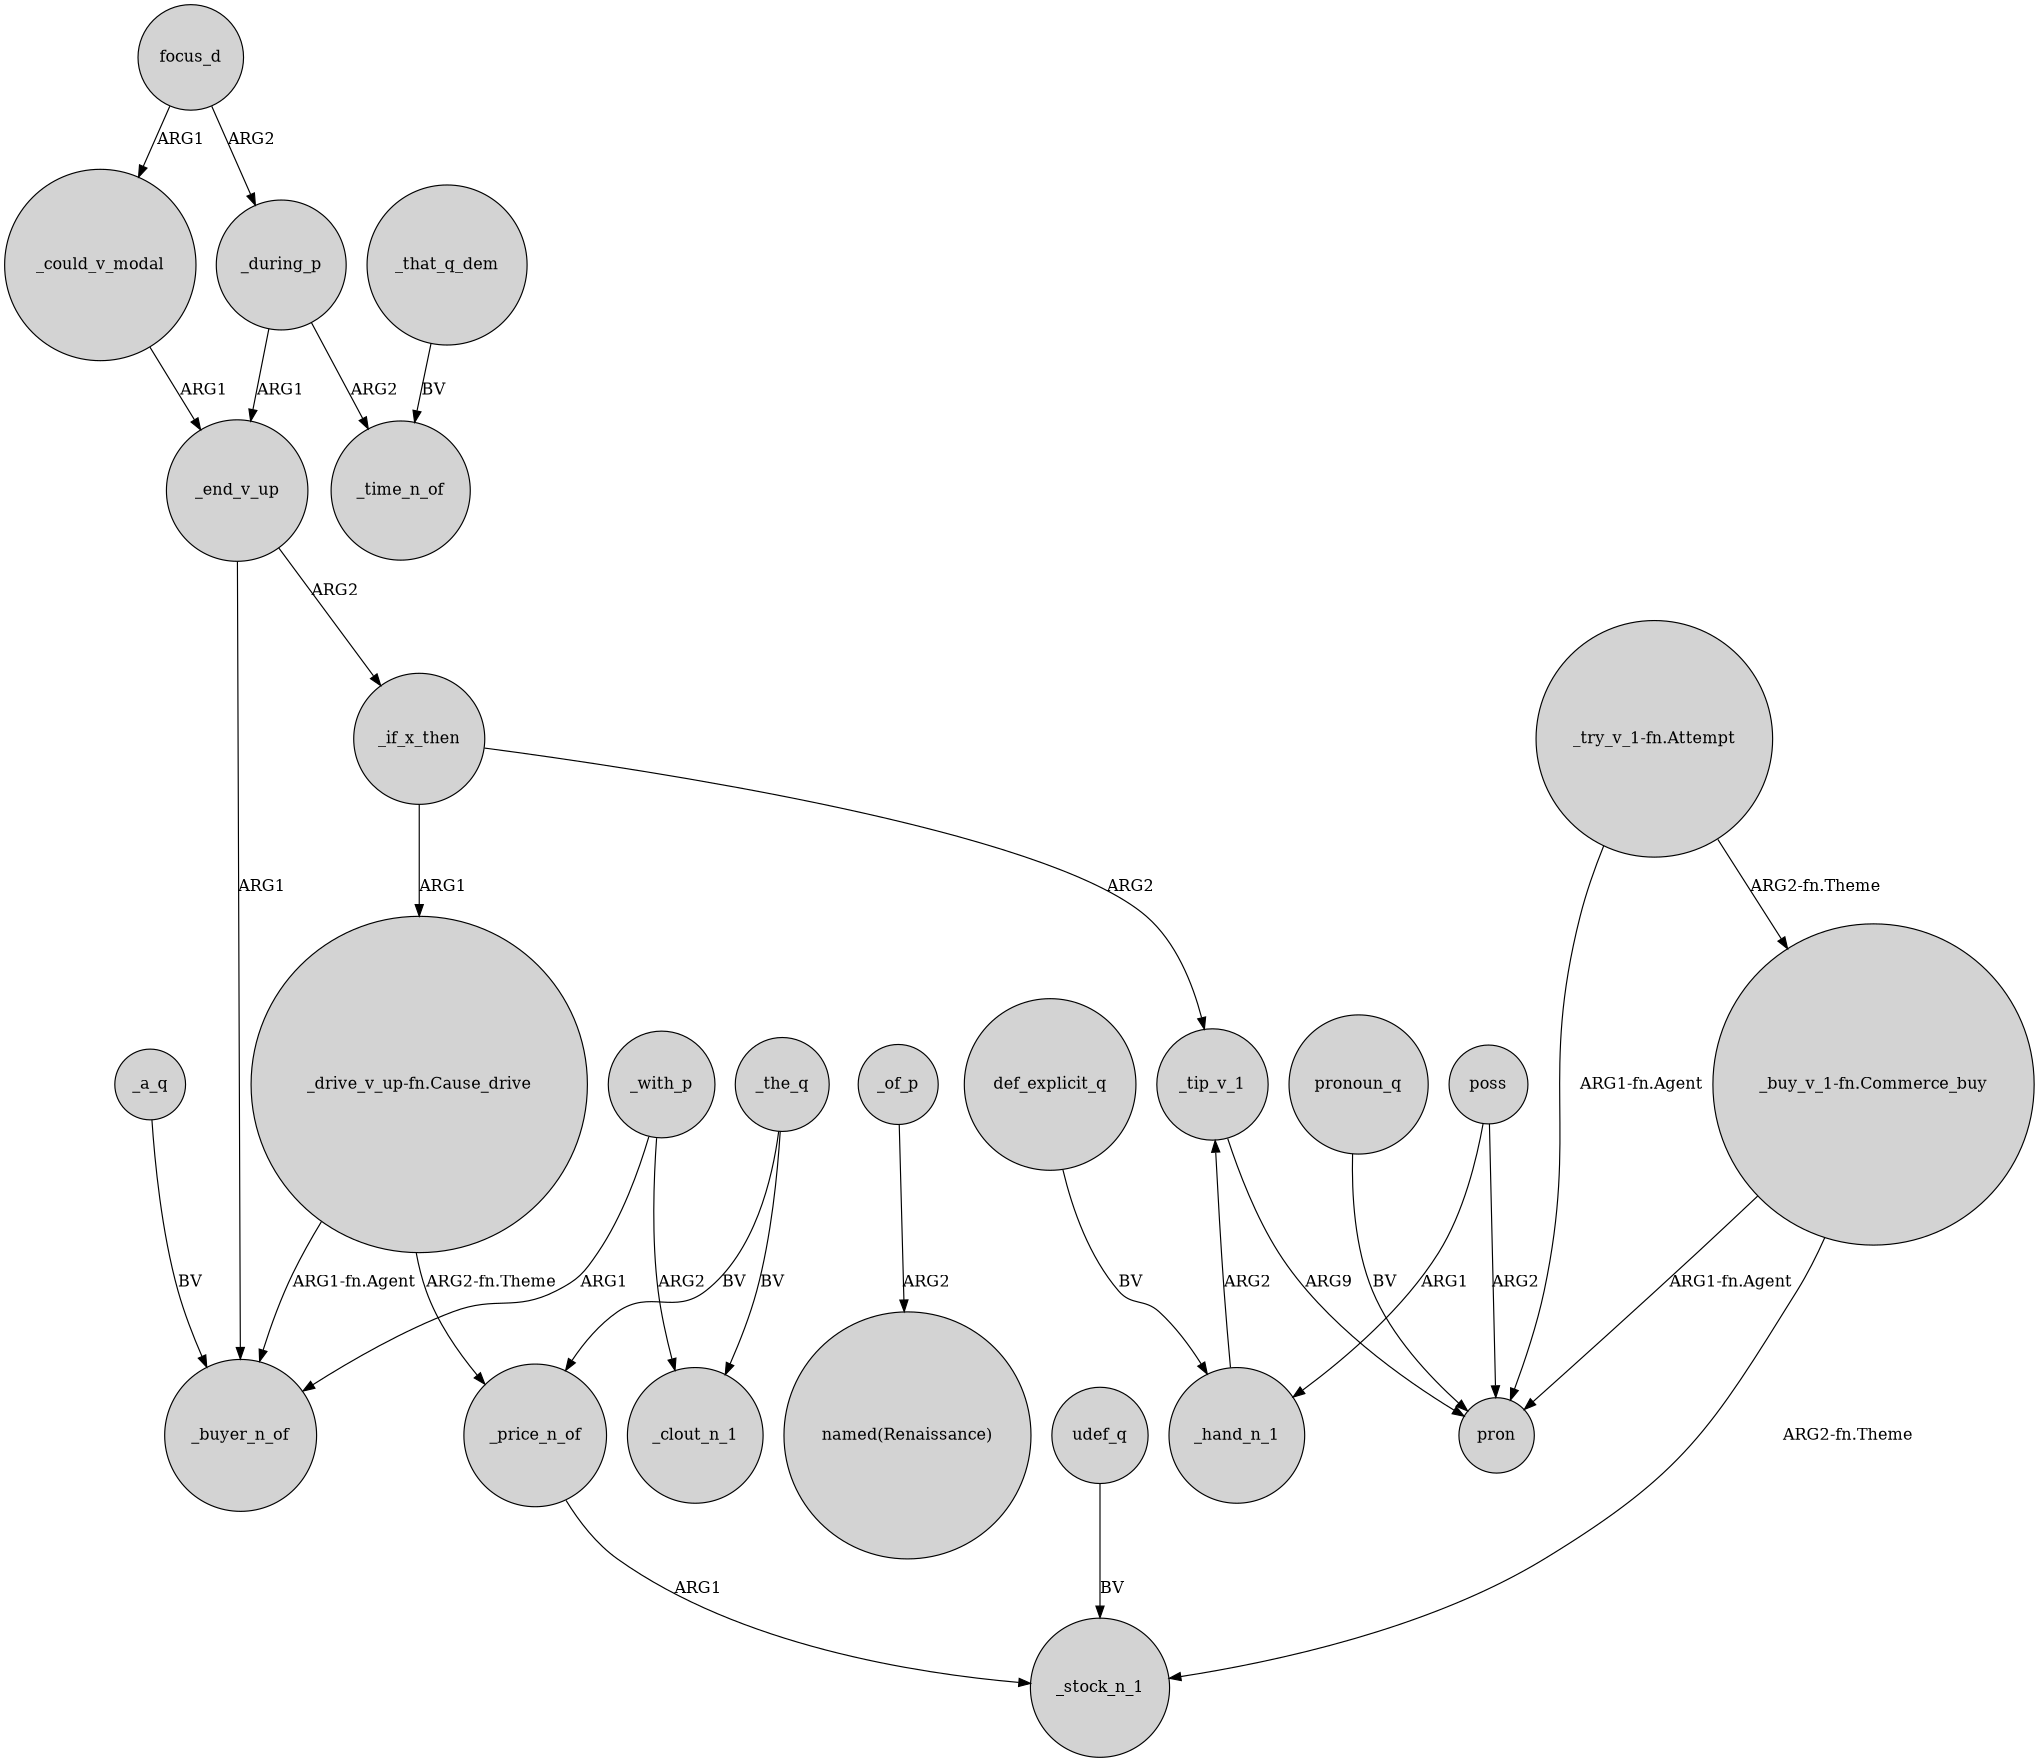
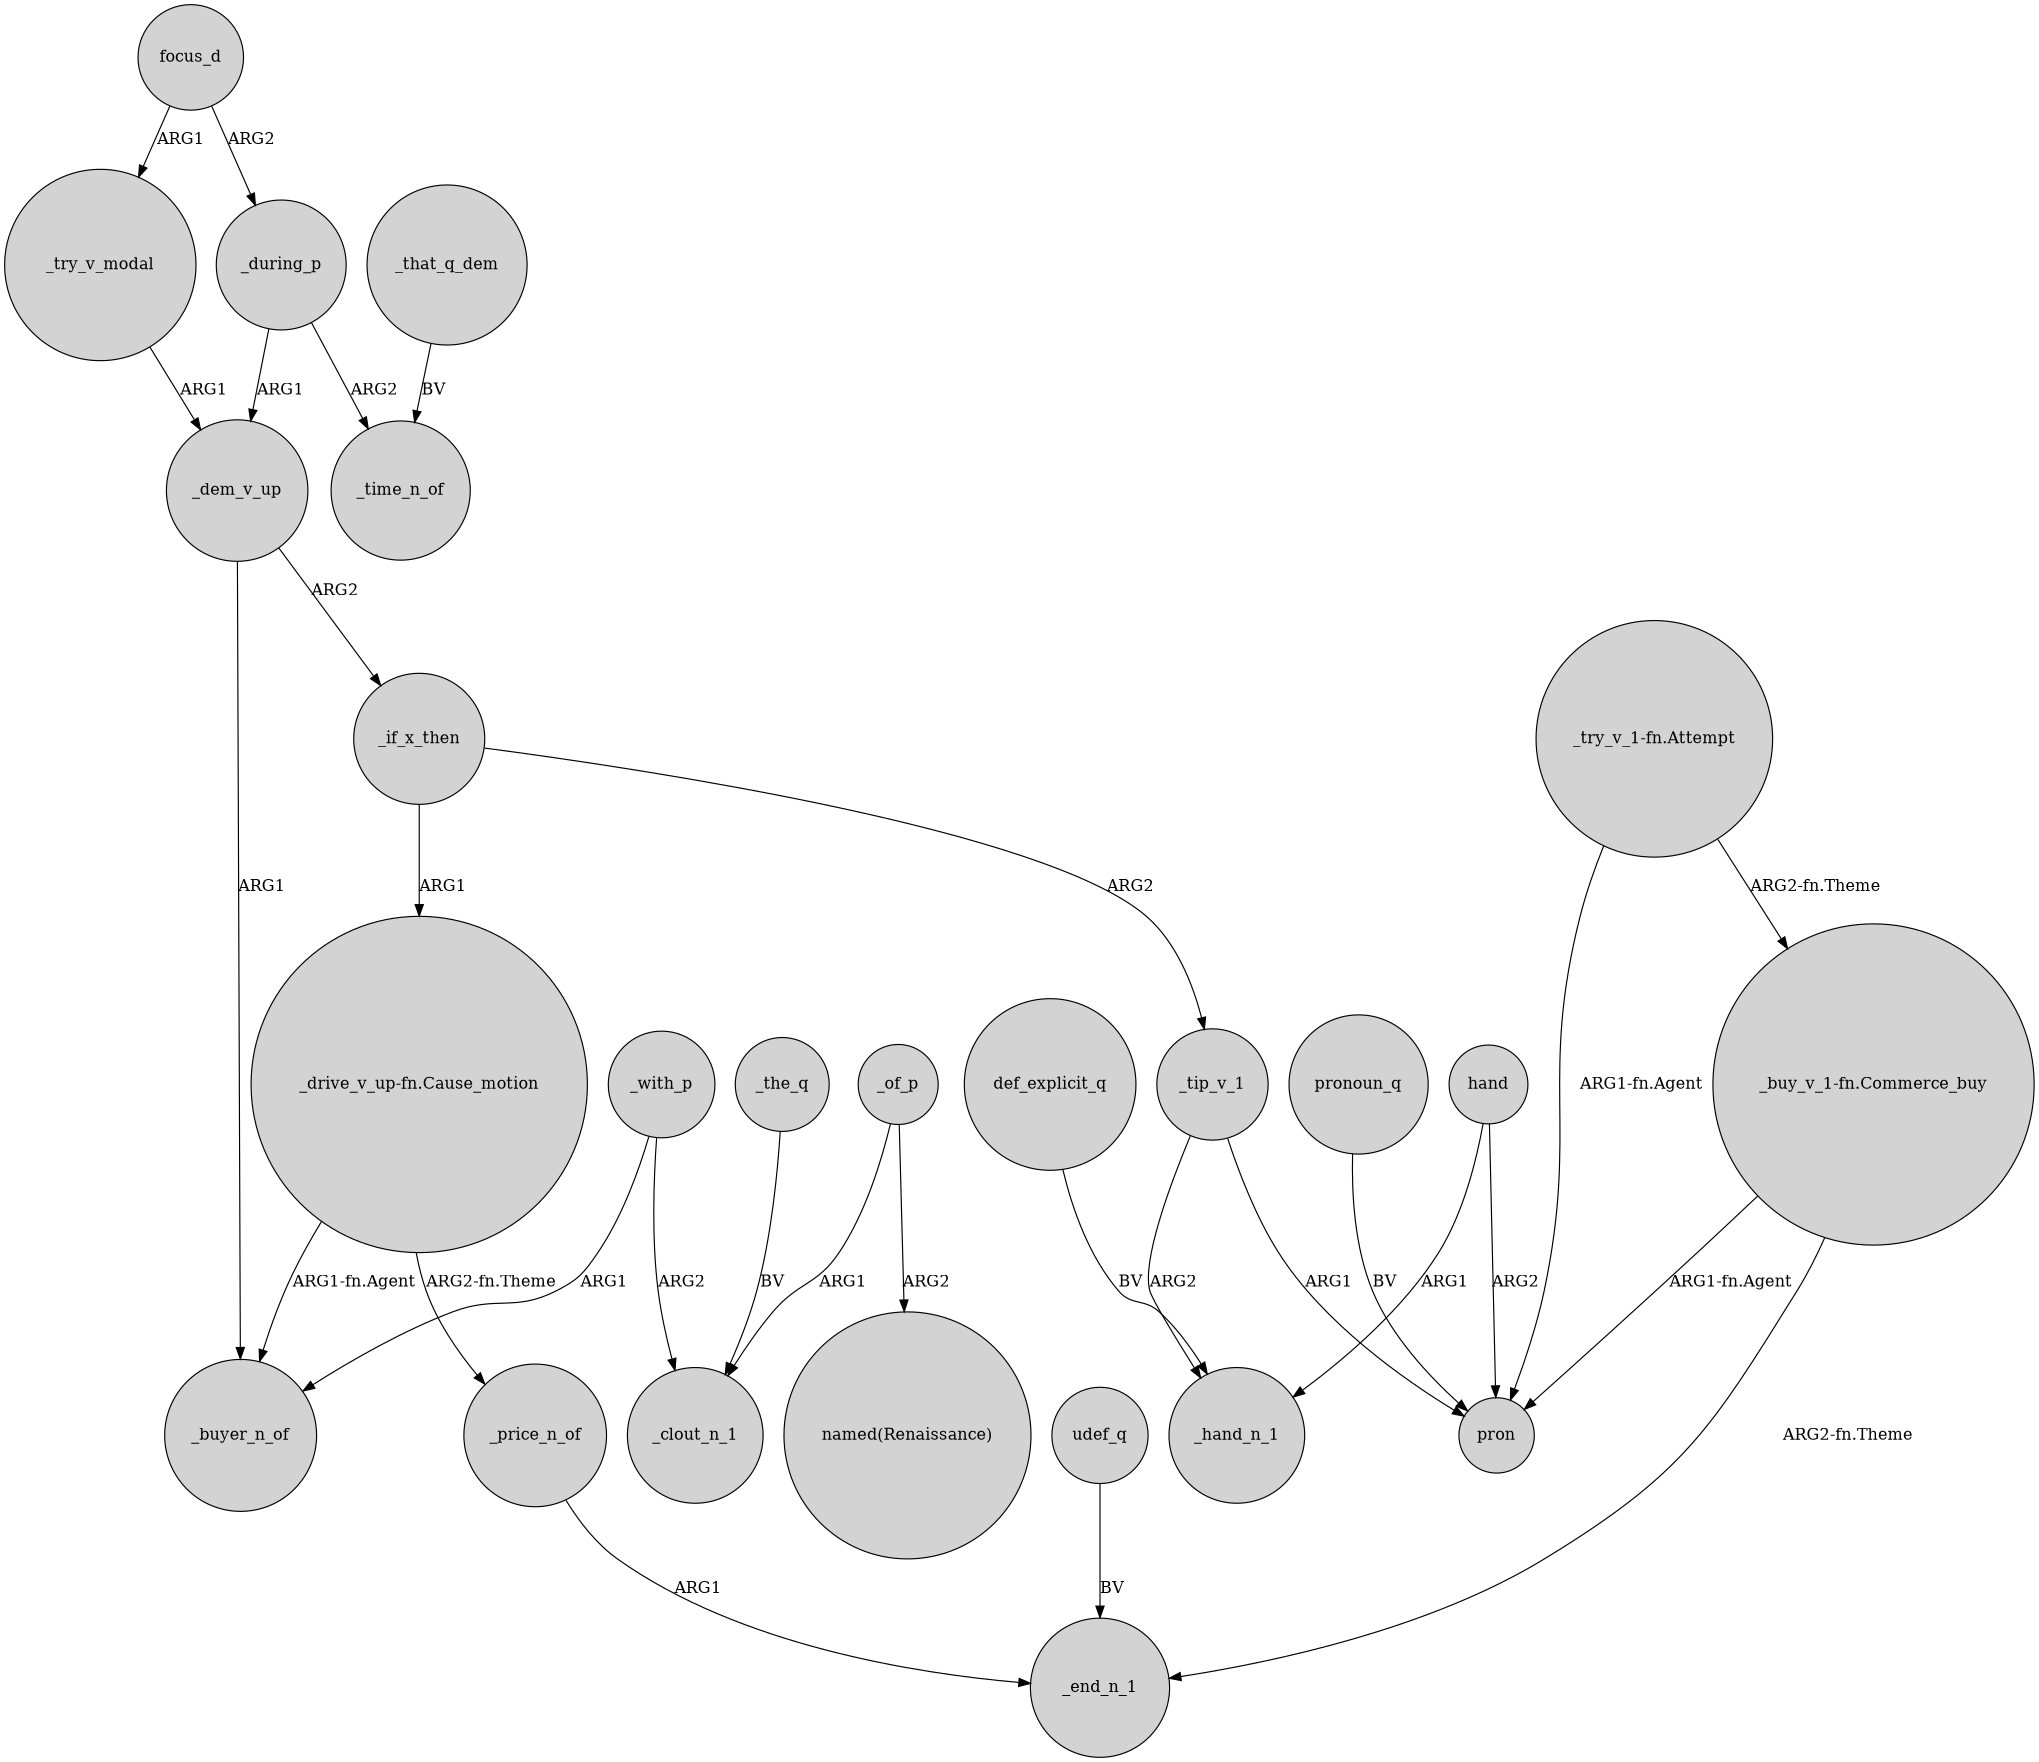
node "_could_v_modal": label "_could_v_modal" -> "_try_v_modal"
node "_end_v_up": label "_end_v_up" -> "_dem_v_up"
node "_a_q": removed
node "_drive_v_up-fn.Cause_drive": label "_drive_v_up-fn.Cause_drive" -> "_drive_v_up-fn.Cause_motion"
node "poss": label "poss" -> "hand"
edge "_of_p" -> "_clout_n_1": added, label "ARG1"
edge "_hand_n_1" -> "_tip_v_1": reversed
edge "_tip_v_1" -> "pron": label "ARG9" -> "ARG1"
edge "_the_q" -> "_price_n_of": removed, label "BV"
node "_stock_n_1": label "_stock_n_1" -> "_end_n_1"
